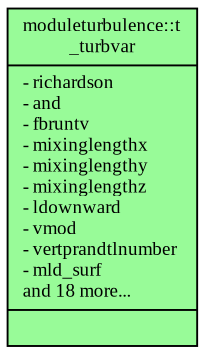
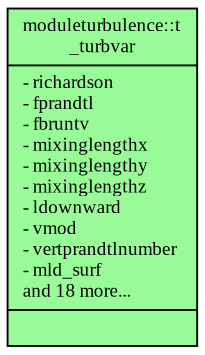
node "moduleturbulence::t": text "- and" -> "- fprandtl"
